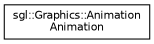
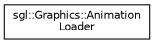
node "sgl::Graphics::Animation Animation": label "sgl::Graphics::Animation Animation" -> "sgl::Graphics::Animation Loader"
